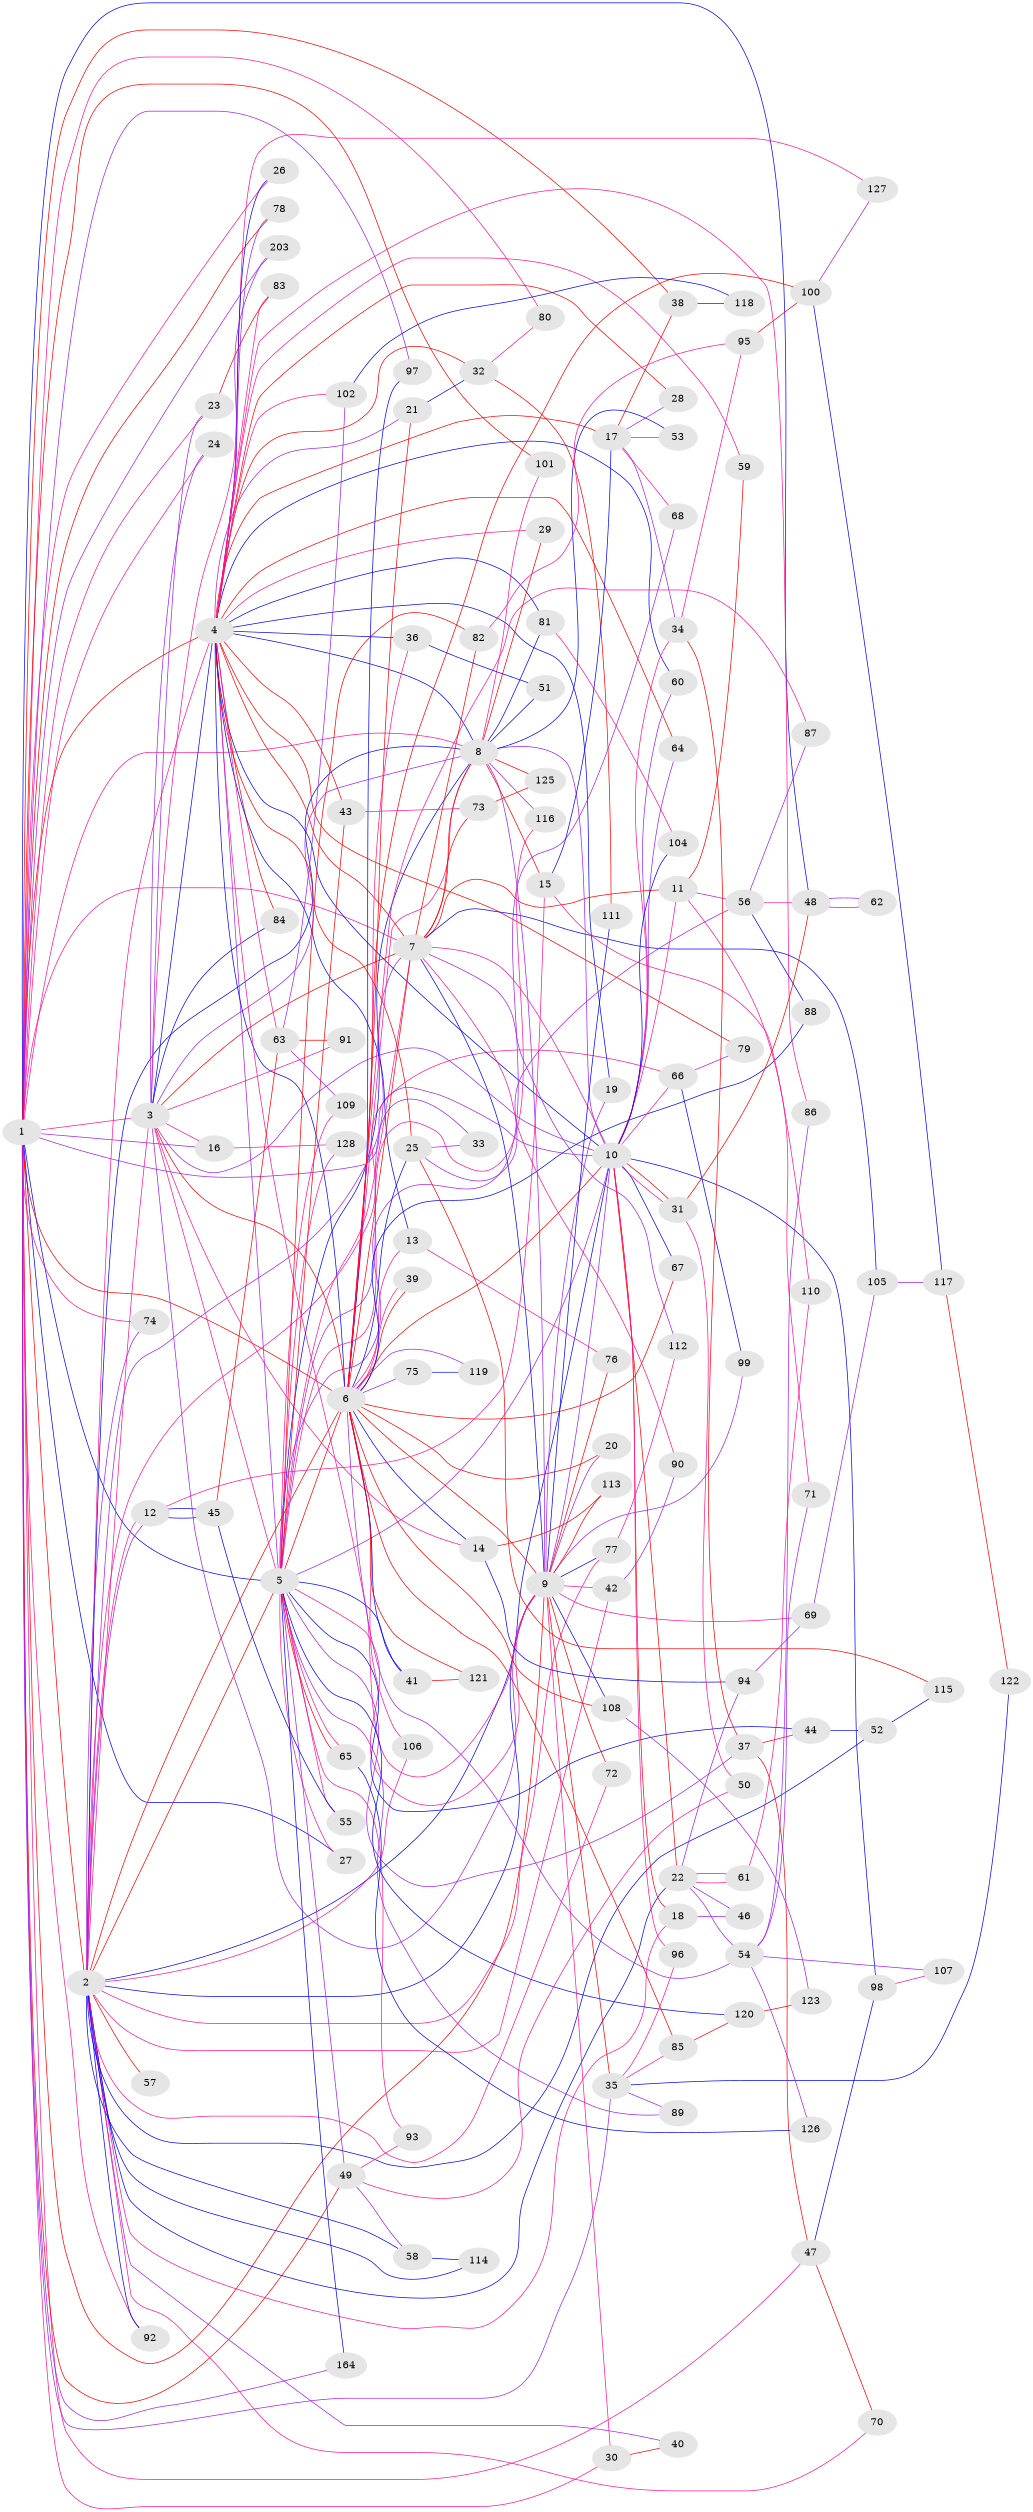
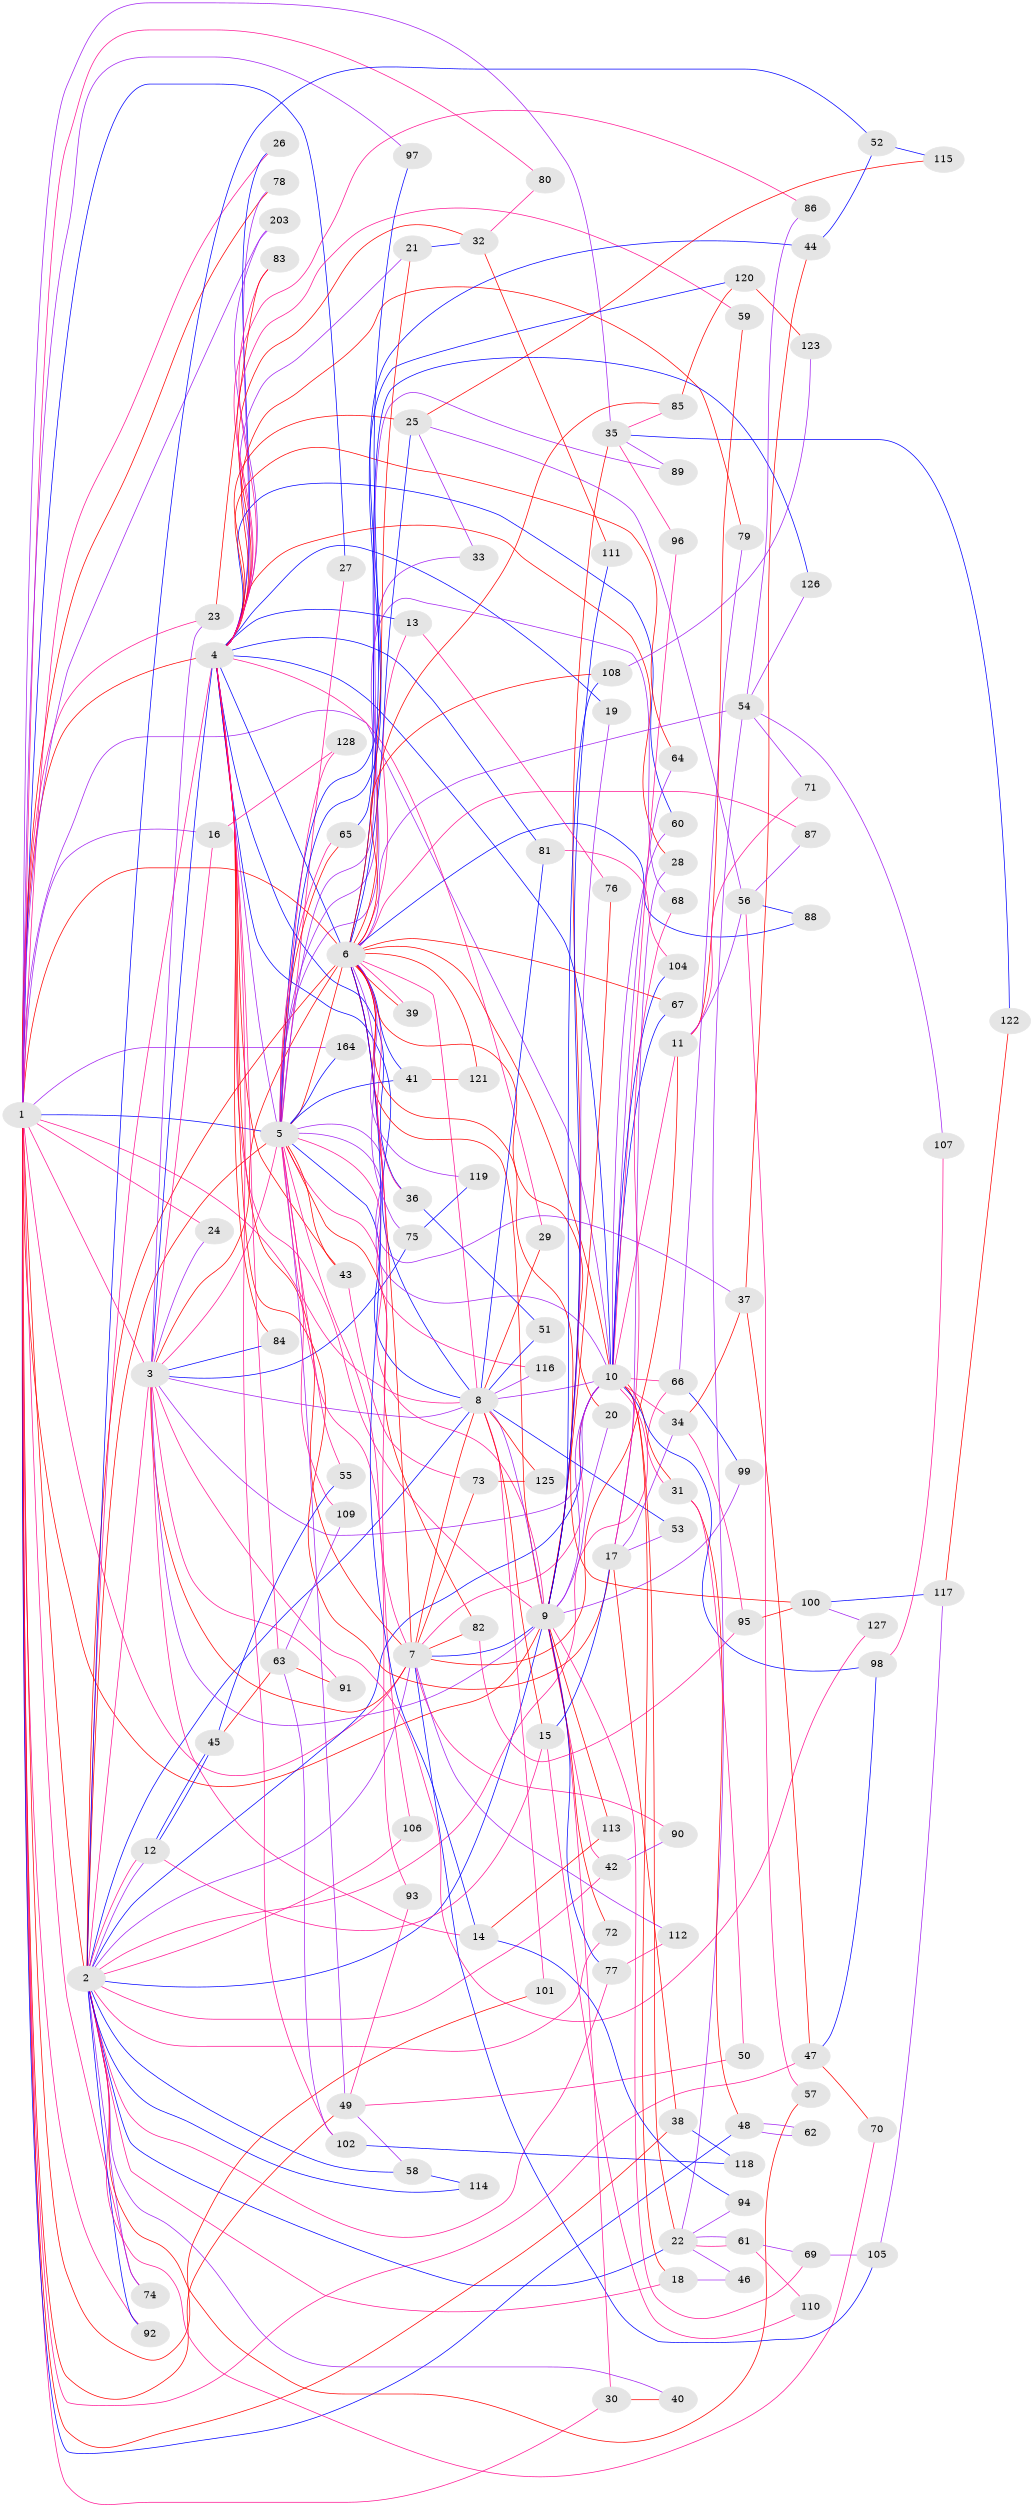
edge "56" -- "48": now "56" -- "57"
edge "75" -- "3": added
edge "69" -- "94": now "69" -- "61"
